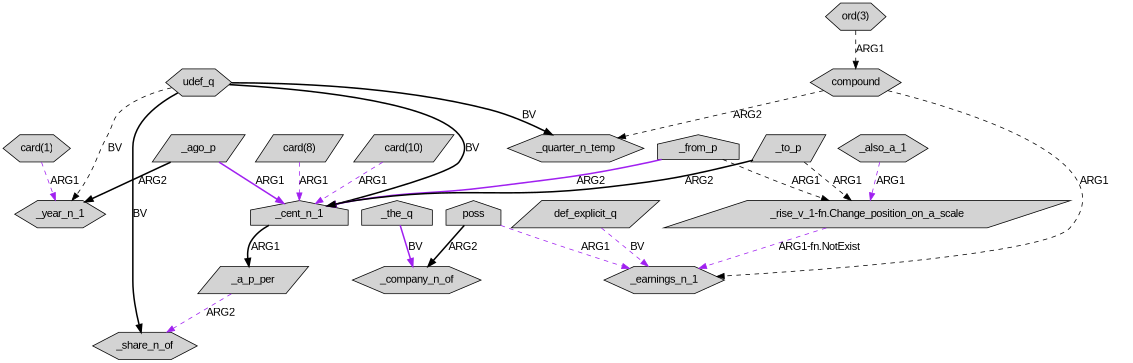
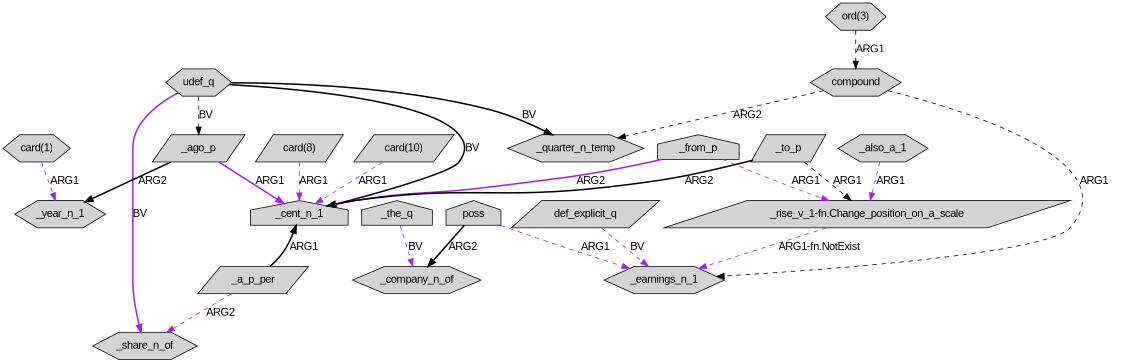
edge "udef_q" -> "_year_n_1": now "udef_q" -> "_ago_p"
edge "_from_p" -> "_rise_v_1-fn.Change_position_on_a_scale": color black -> purple
edge "udef_q" -> "_share_n_of": color black -> purple
edge "_cent_n_1" -> "_a_p_per": reversed
edge "_the_q" -> "_company_n_of": style bold -> dashed
